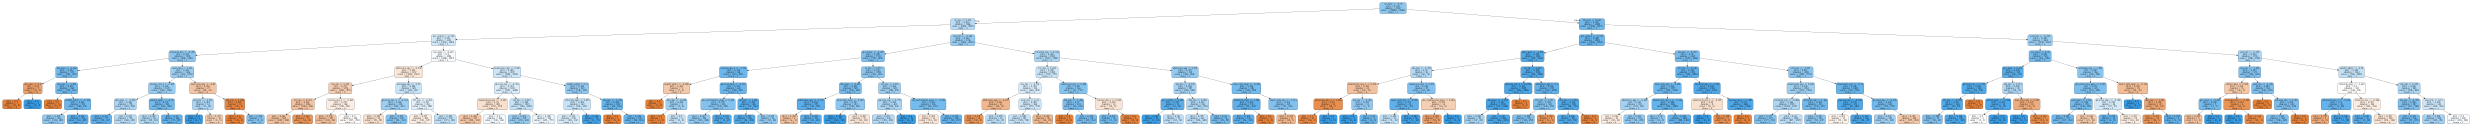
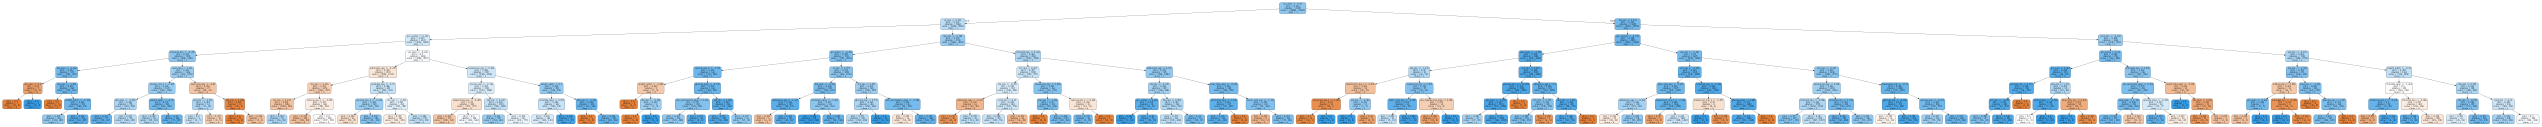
node "gini = 0.0 samples = 4 value = [0, 9] class = 1": fillcolor #399de5 -> #c2e1f7
node "gini = 0.444 samples = 2 value = [2, 1] class = 0": fillcolor #83c2ef -> #f2c09c
node "gini = 0.446 samples = 984 value = [1047, 528] class = 0": removed
node "gini = 0.463 samples = 32 value = [16, 28] class = 1": fillcolor #e99457 -> #aad5f4
node "gini = 0.5 samples = 188 value = [151, 160] class = 1": label "gini = 0.5 samples = 188 value = [151, 160] class = 1" -> "gini = 0.5 samples = 188 value = [151, 160] bun = 1"
node "gini = 0.0 samples = 4 value = [0, 4] class = 1": fillcolor #c6e3f7 -> #399de5
node "gini = 0.281 samples = 91 value = [24, 118] class = 1": fillcolor #fae6d7 -> #61b1ea
node "gini = 0.48 samples = 19 value = [10, 15] class = 1": fillcolor #bddef6 -> #52a9e8
node "gini = 0.372 samples = 213 value = [79, 241] class = 1": added
node "gini = 0.32 samples = 4 value = [4, 1] class = 0": fillcolor #67b4eb -> #eca06a
node "gini = 0.32 samples = 4 value = [8, 2] class = 0": fillcolor #8cc6f0 -> #eca06a
node "gini = 0.283 samples = 1042 value = [288, 1402] class = 1": fillcolor #62b1ea -> #cce6f8
node "gini = 0.173 samples = 1002 value = [152, 1438] class = 1": added
node "gini = 0.285 samples = 309 value = [83, 400] class = 1": added
node "gini = 0.311 samples = 658 value = [197, 824] class = 1": fillcolor #f4c9aa -> #68b4eb
node "gini = 0.278 samples = 4 value = [1, 5] class = 1": fillcolor #61b1ea -> #f2c09c
node "gini = 0.495 samples = 61 value = [45, 55] class = 1": added
